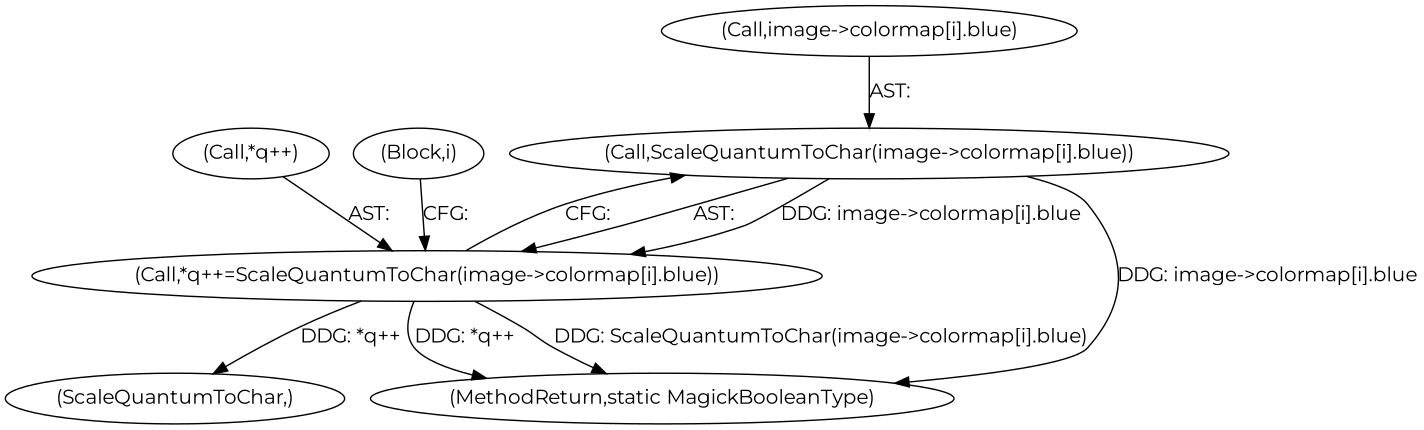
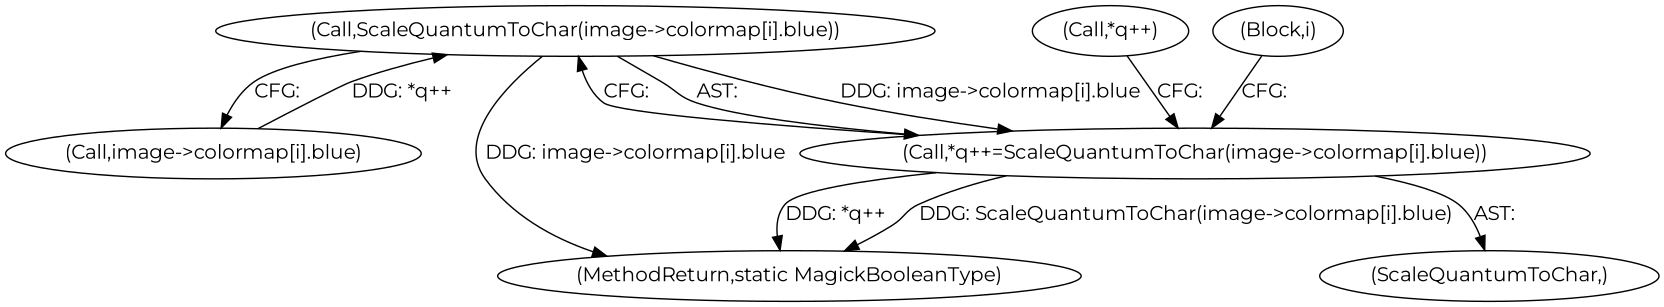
edge "(Call,ScaleQuantumToChar(image->colormap[i].blue))" -> "(Call,image->colormap[i].blue)": added, label "CFG:"
edge "(Call,image->colormap[i].blue)" -> "(Call,ScaleQuantumToChar(image->colormap[i].blue))": label "AST: " -> "DDG: *q++"
edge "(Call,*q++)" -> "(Call,*q++=ScaleQuantumToChar(image->colormap[i].blue))": label "AST: " -> "CFG: "
edge "(Call,*q++=ScaleQuantumToChar(image->colormap[i].blue))" -> "(ScaleQuantumToChar,)": label "DDG: *q++" -> "AST: "
